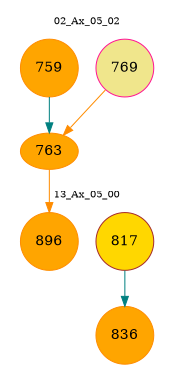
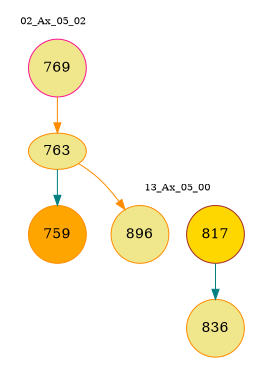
edge "759" -> "763": reversed
node "763": fillcolor orange -> khaki
node "896": fillcolor orange -> khaki
node "836": fillcolor orange -> khaki
